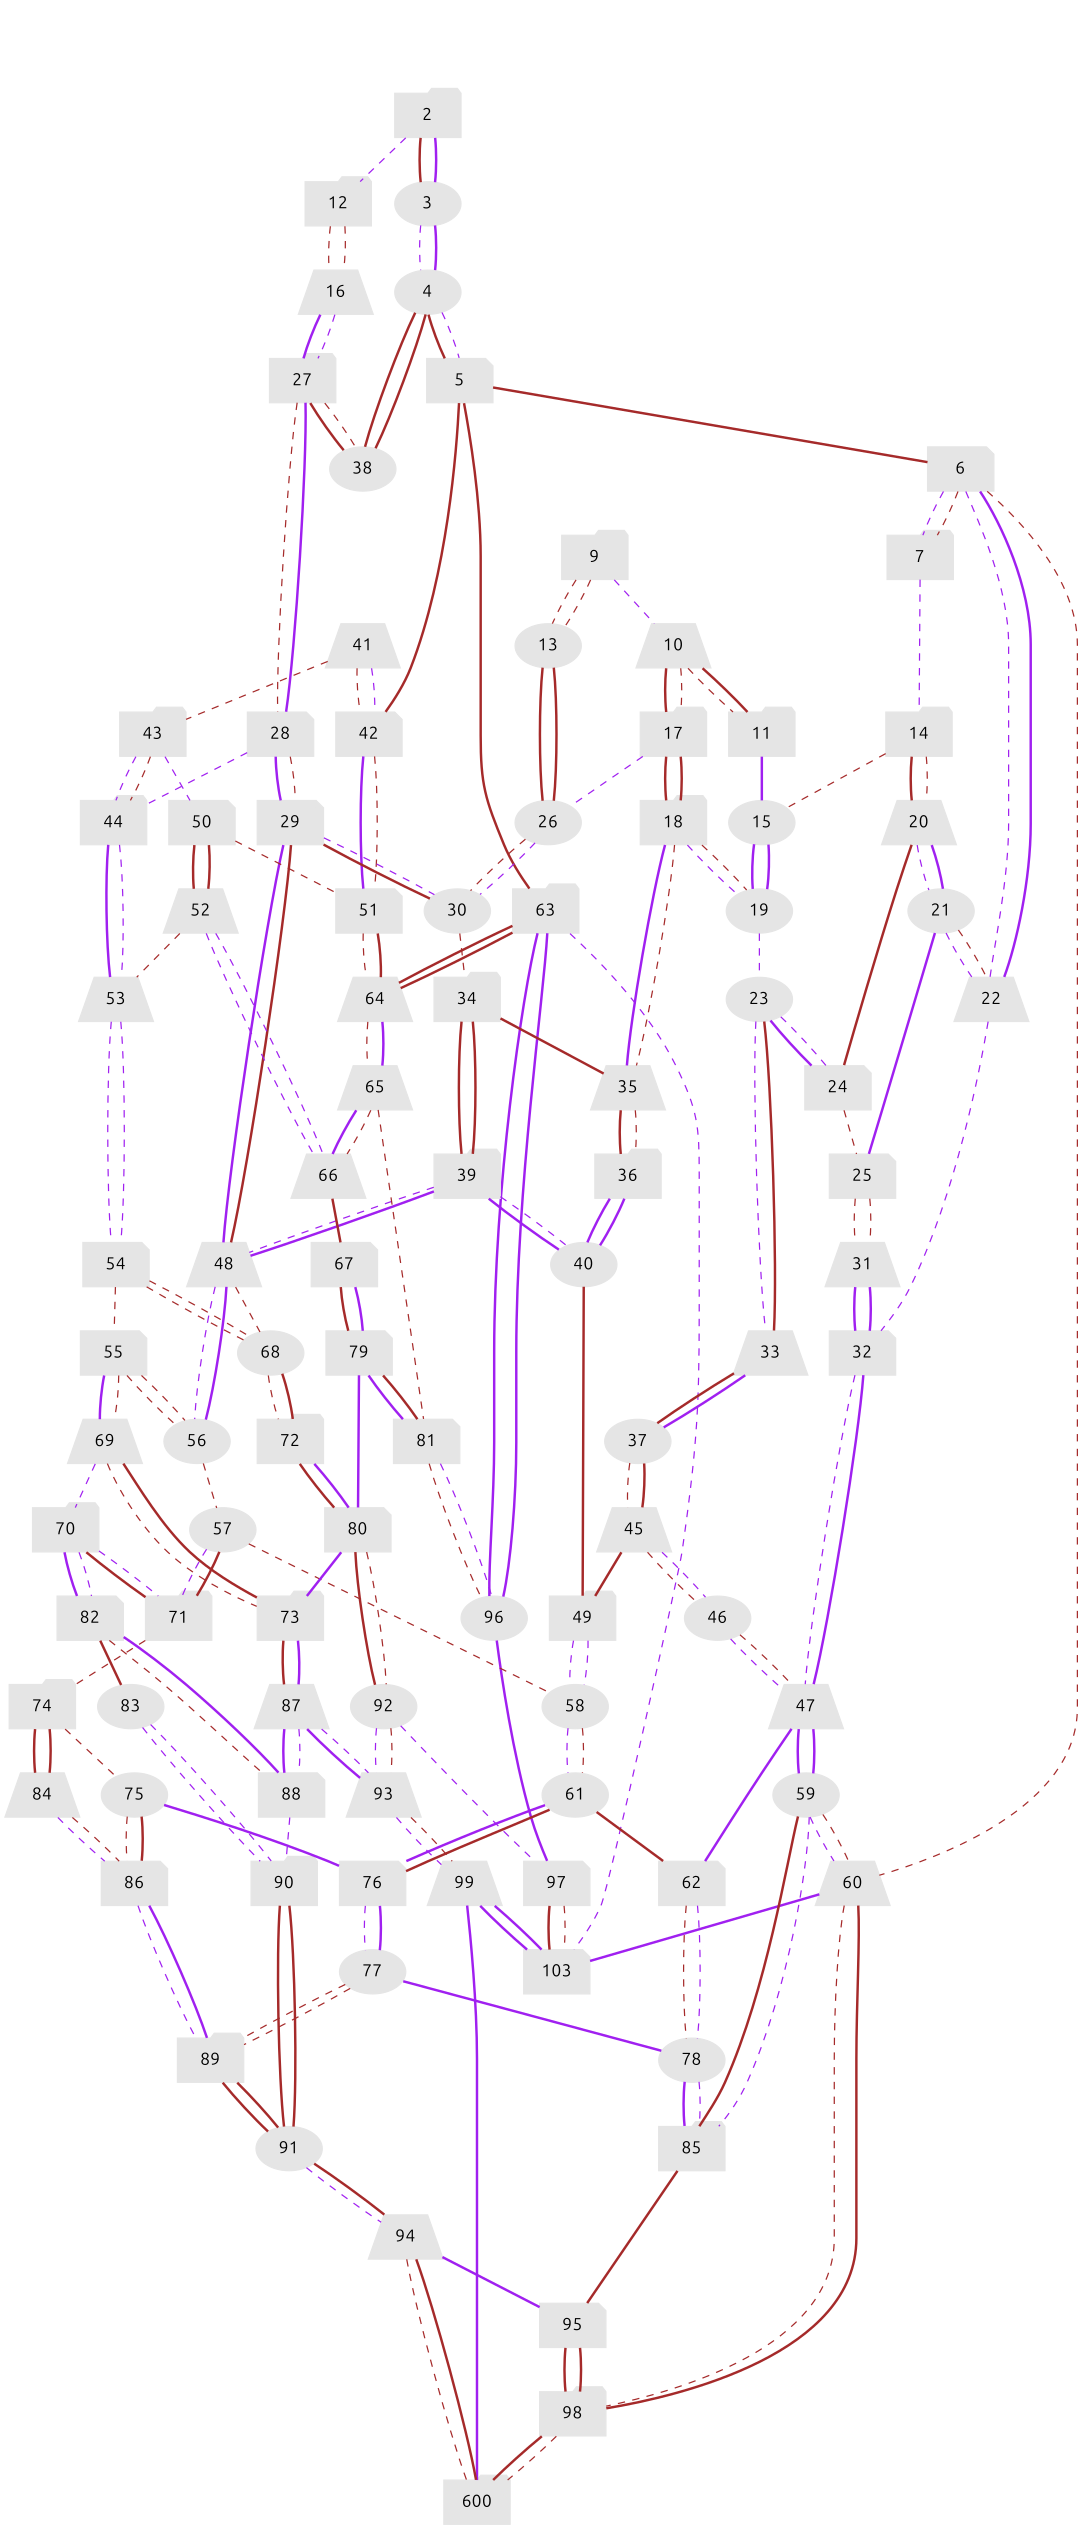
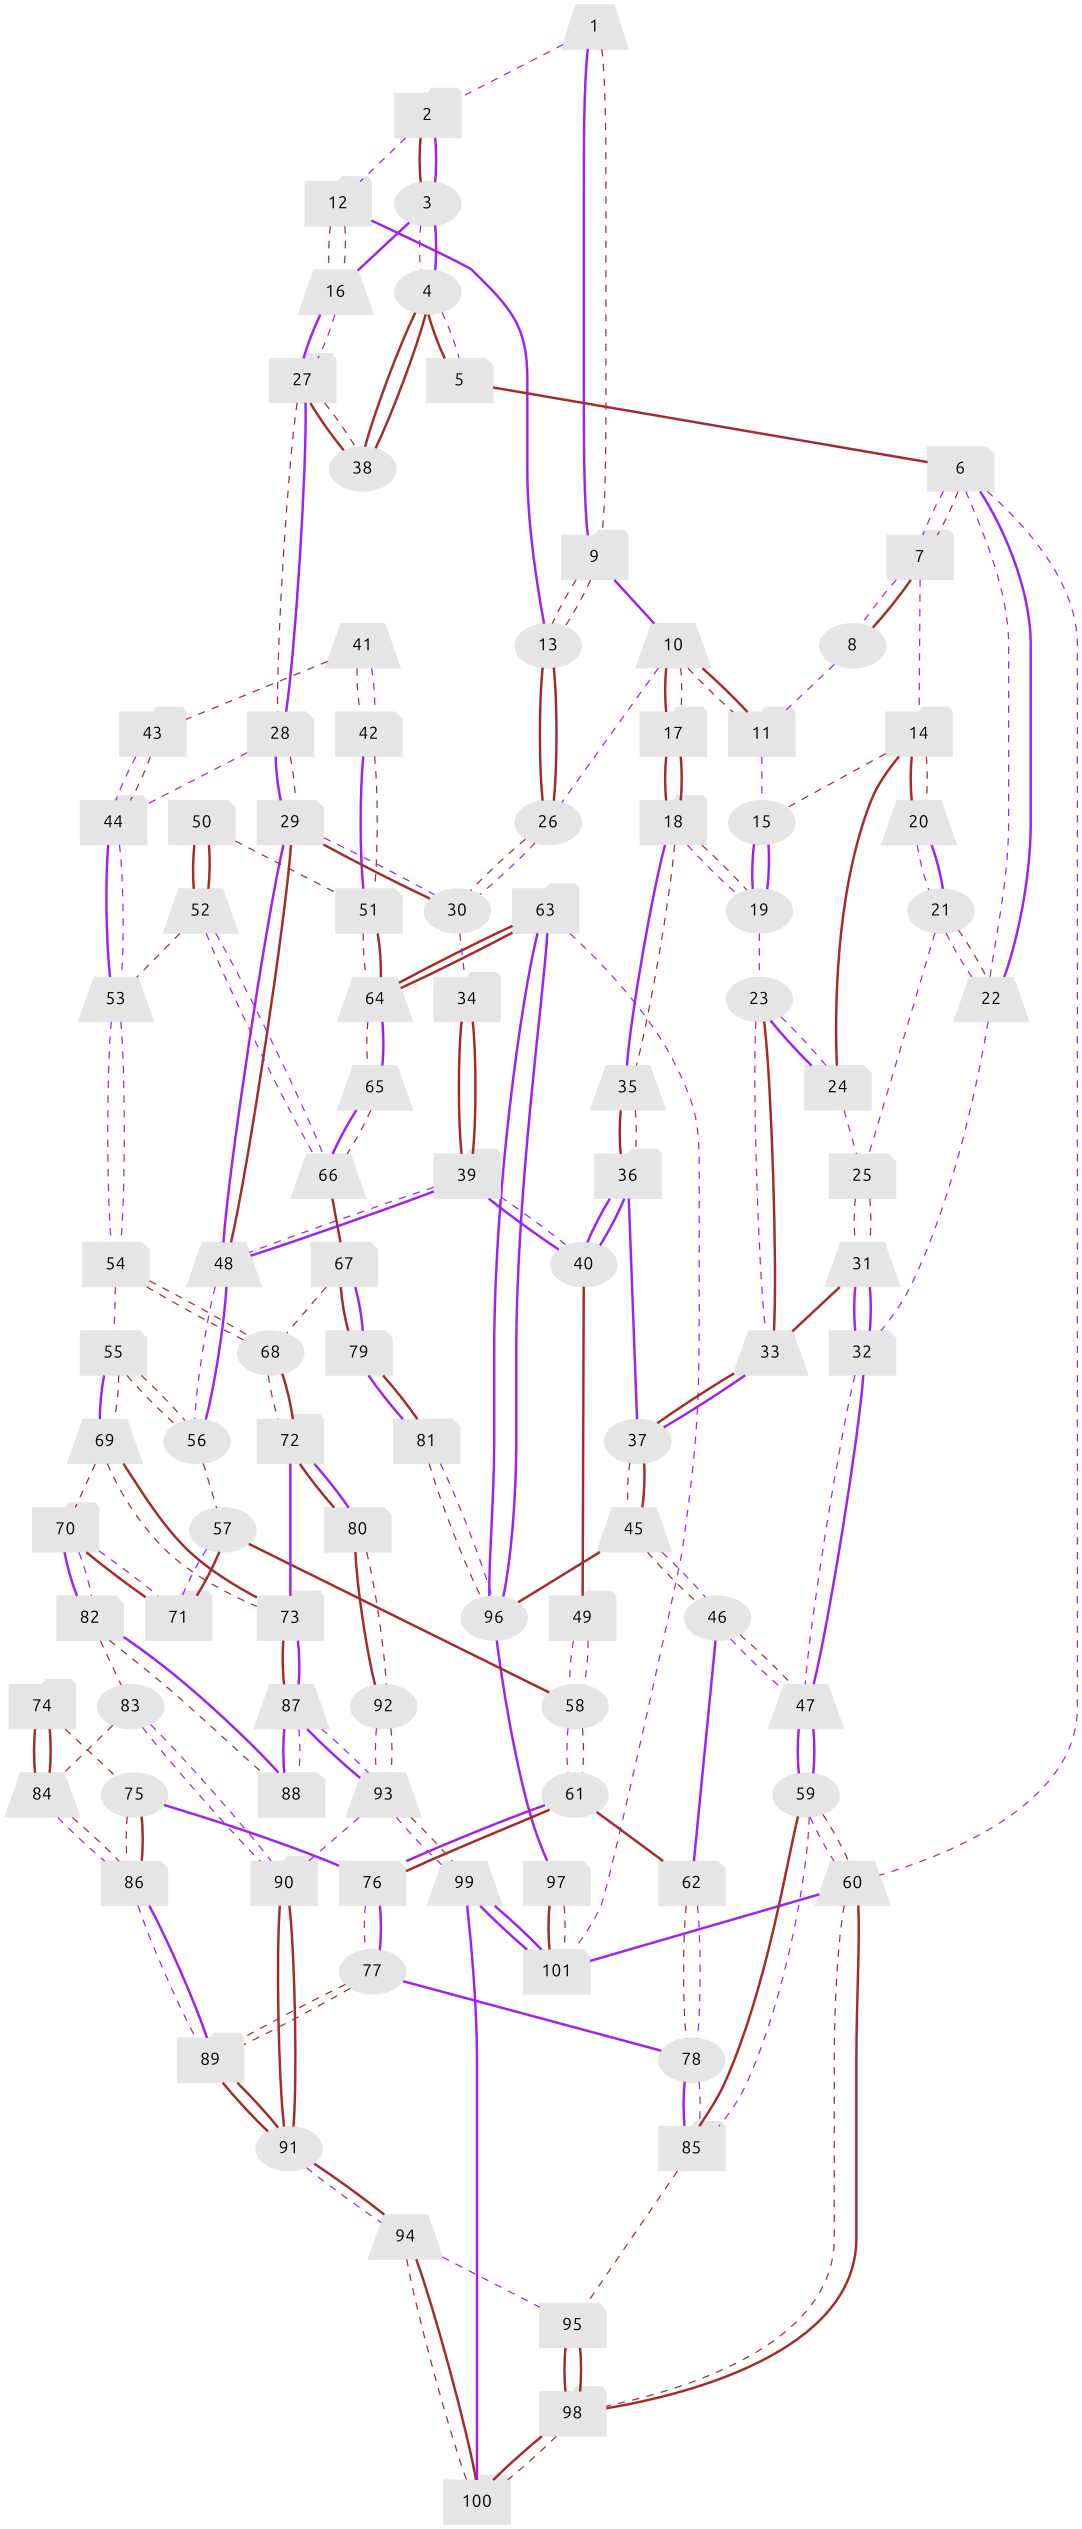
node "1": added
edge "3" -- "16": added
edge "12" -- "13": added
edge "5" -- "42": removed
edge "9" -- "10": style dashed -> bold
node "8": added
edge "5" -- "63": removed
edge "43" -- "50": removed
edge "11" -- "15": style bold -> dashed
edge "17" -- "26": now "10" -- "26"
edge "20" -- "24": now "14" -- "24"
edge "30" -- "34": color brown -> purple
edge "21" -- "25": style bold -> dashed
edge "34" -- "35": removed
edge "24" -- "25": color brown -> purple
edge "6" -- "60": color brown -> purple
edge "65" -- "81": removed
edge "54" -- "55": color brown -> purple
edge "36" -- "37": added
edge "31" -- "33": added
edge "48" -- "68": now "67" -- "68"
edge "79" -- "80": removed
edge "69" -- "70": color purple -> brown
edge "80" -- "73": now "72" -- "73"
edge "45" -- "49": now "45" -- "96"
edge "57" -- "58": style dashed -> bold
edge "71" -- "74": removed
edge "82" -- "83": style bold -> dashed
edge "83" -- "84": added
edge "92" -- "97": removed
edge "47" -- "62": now "46" -- "62"
edge "88" -- "90": now "93" -- "90"
node "103": label "103" -> "101"
edge "85" -- "95": style bold -> dashed
edge "94" -- "95": style bold -> dashed
node "600": label "600" -> "100"
